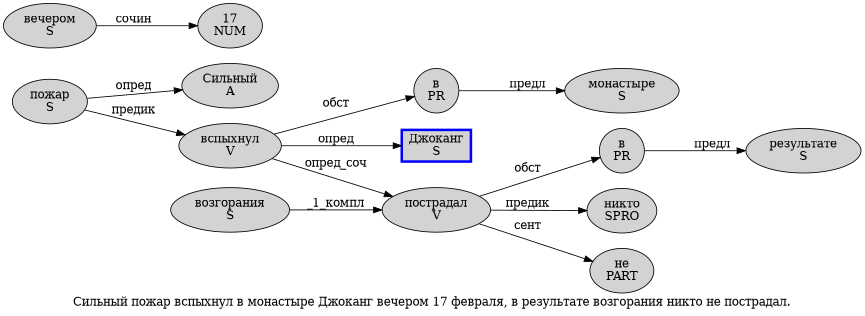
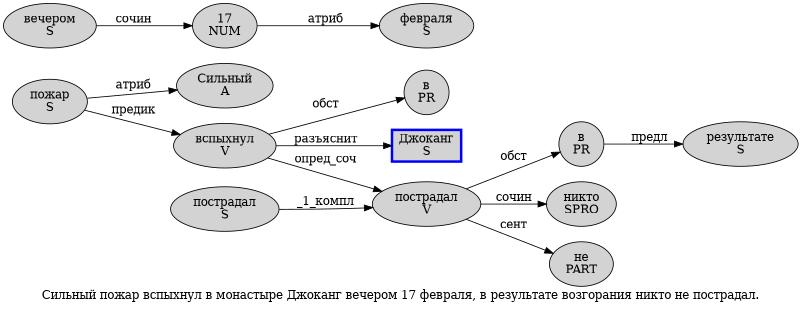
node "февраля S": added
edge "пожар S" -> "Сильный A": label "опред" -> "атриб"
node "монастыре S": removed
edge "вспыхнул V" -> "Джоканг S": label "опред" -> "разъяснит"
edge "пострадал V" -> "никто SPRO": label "предик" -> "сочин"
node "возгорания S": label "возгорания S" -> "пострадал S"
